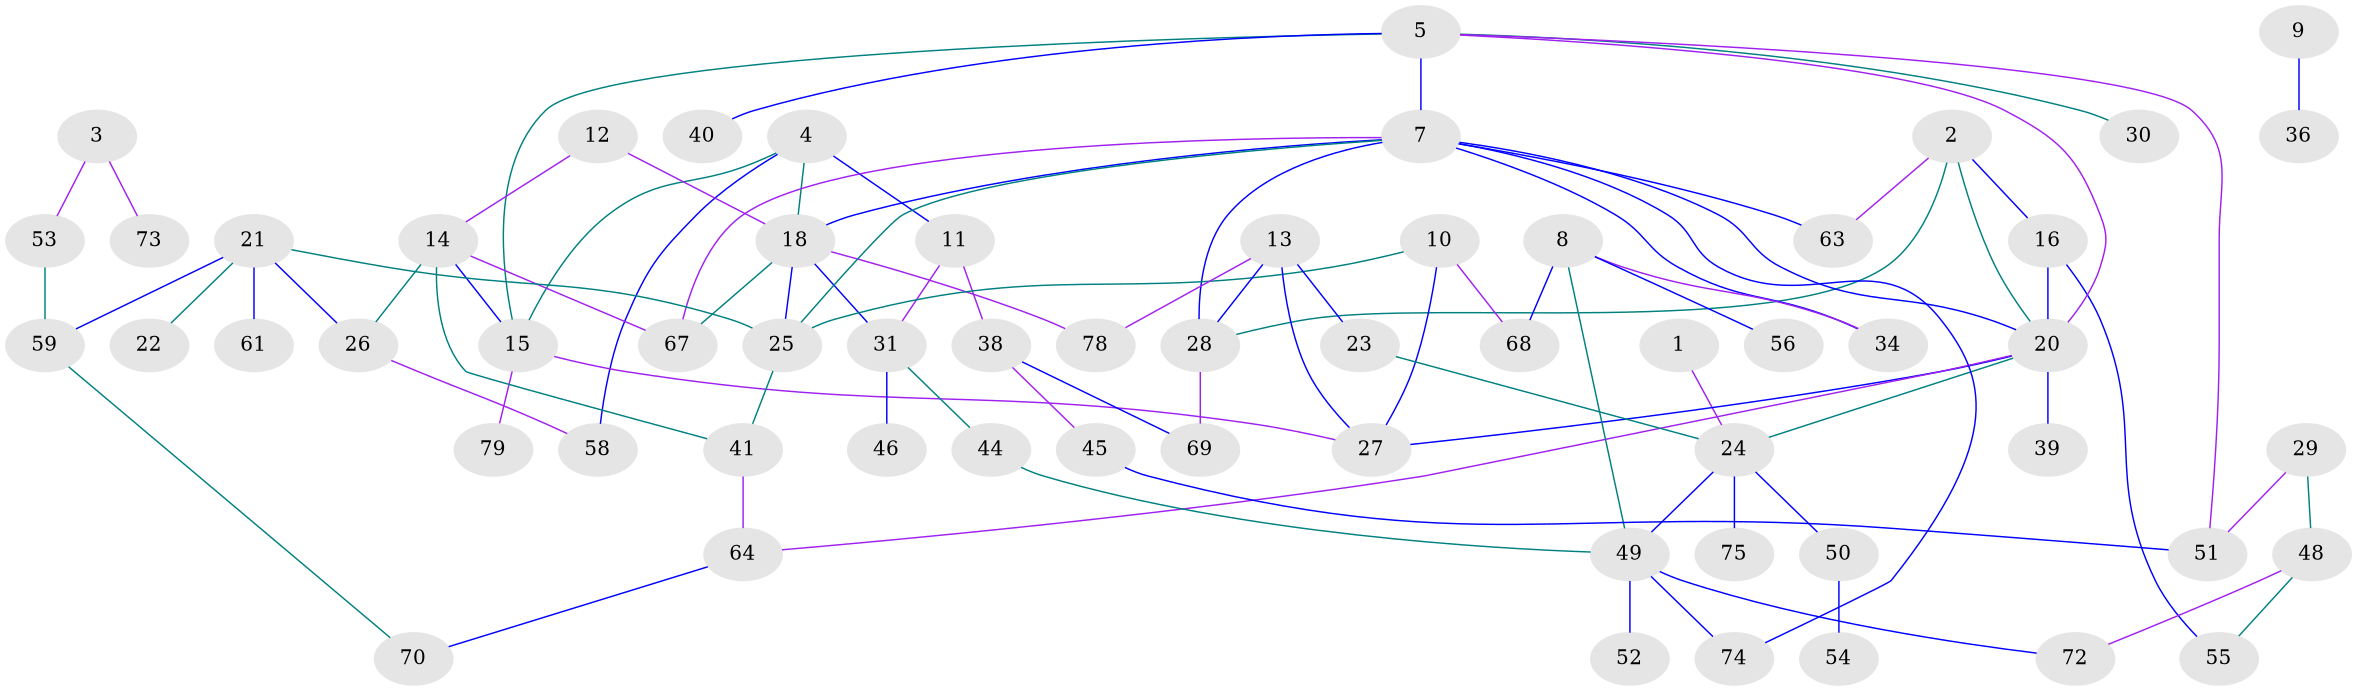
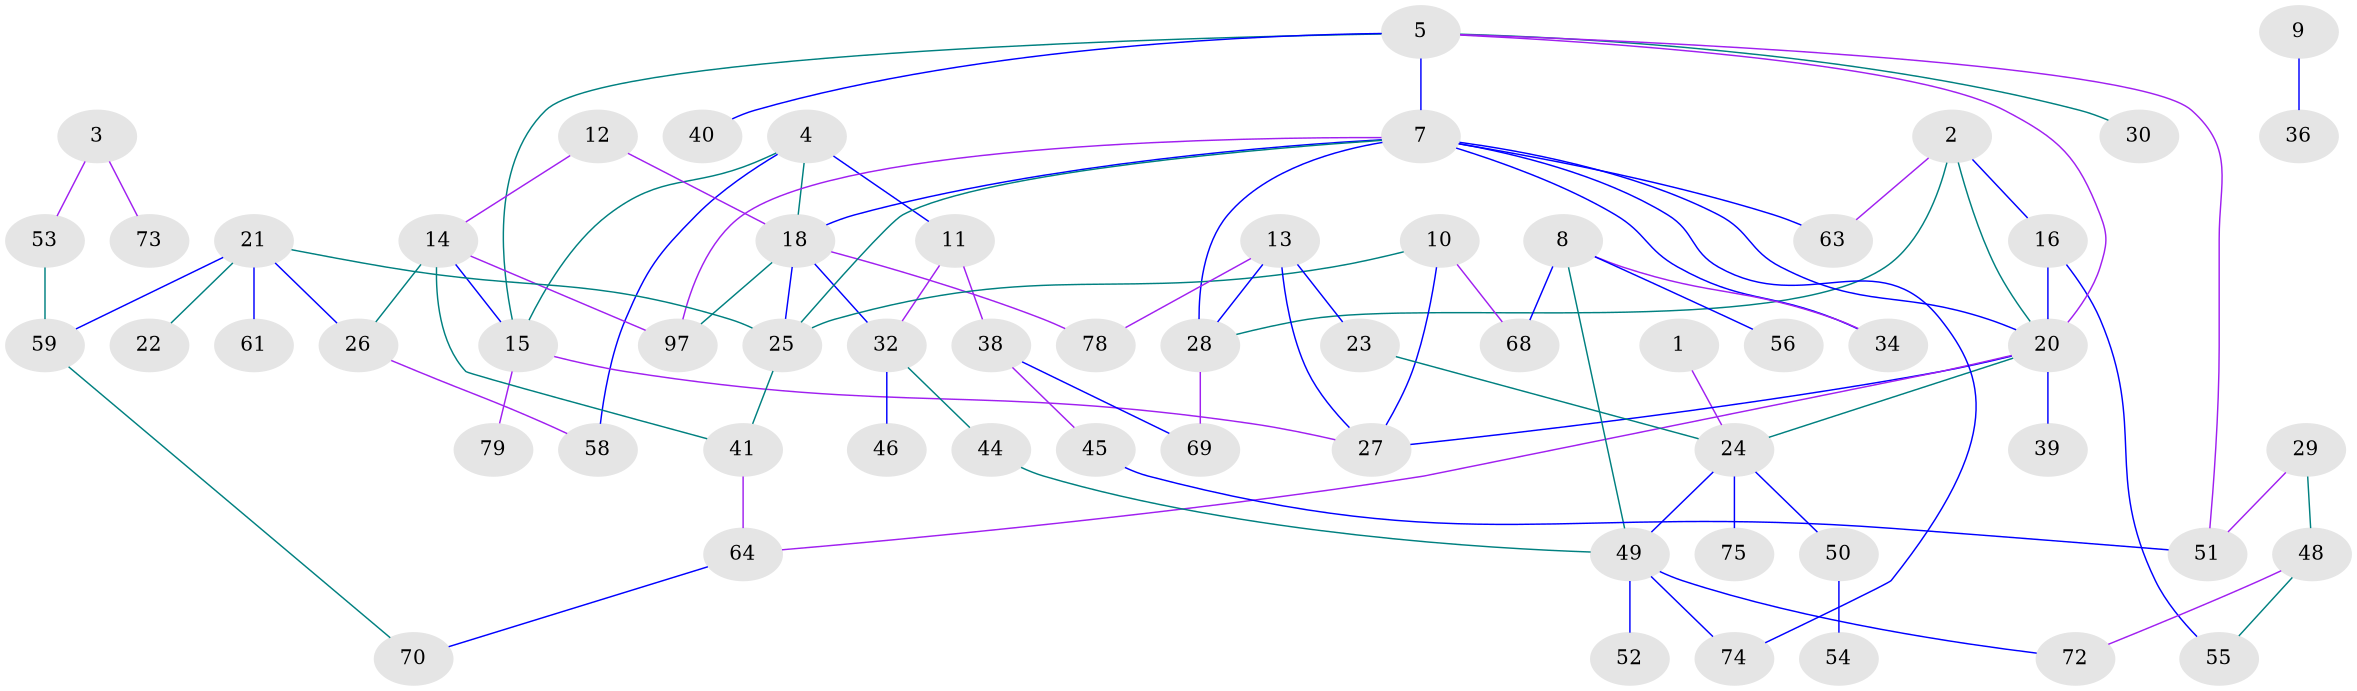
node "67": label "67" -> "97"
node "31": label "31" -> "32"
